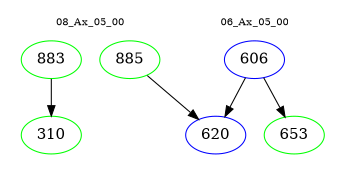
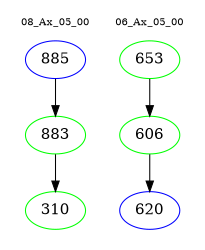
node "885": color green -> blue
node "606": color blue -> green
edge "885" -> "620": now "885" -> "883"
edge "606" -> "653": reversed
